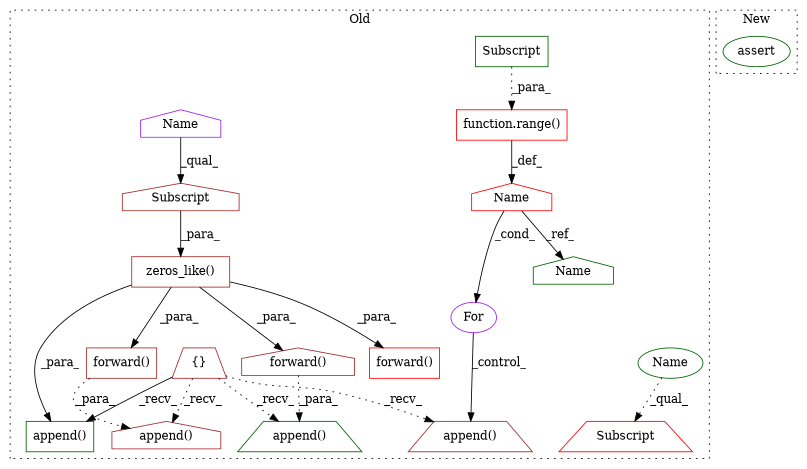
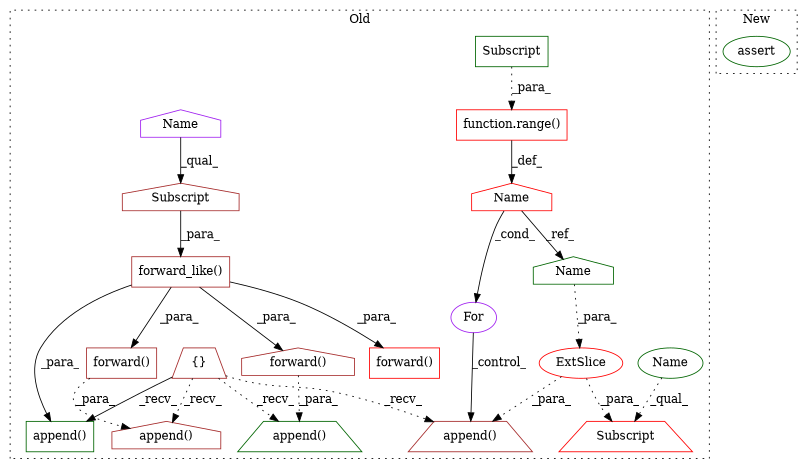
node "zeros_like()": label "zeros_like()" -> "forward_like()"
node "ExtSlice": added
